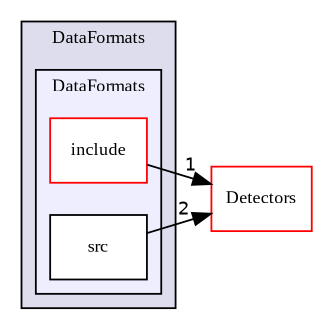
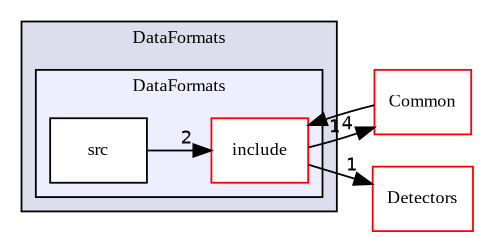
node "Common": added
edge "src" -> "Detectors": now "src" -> "include"
